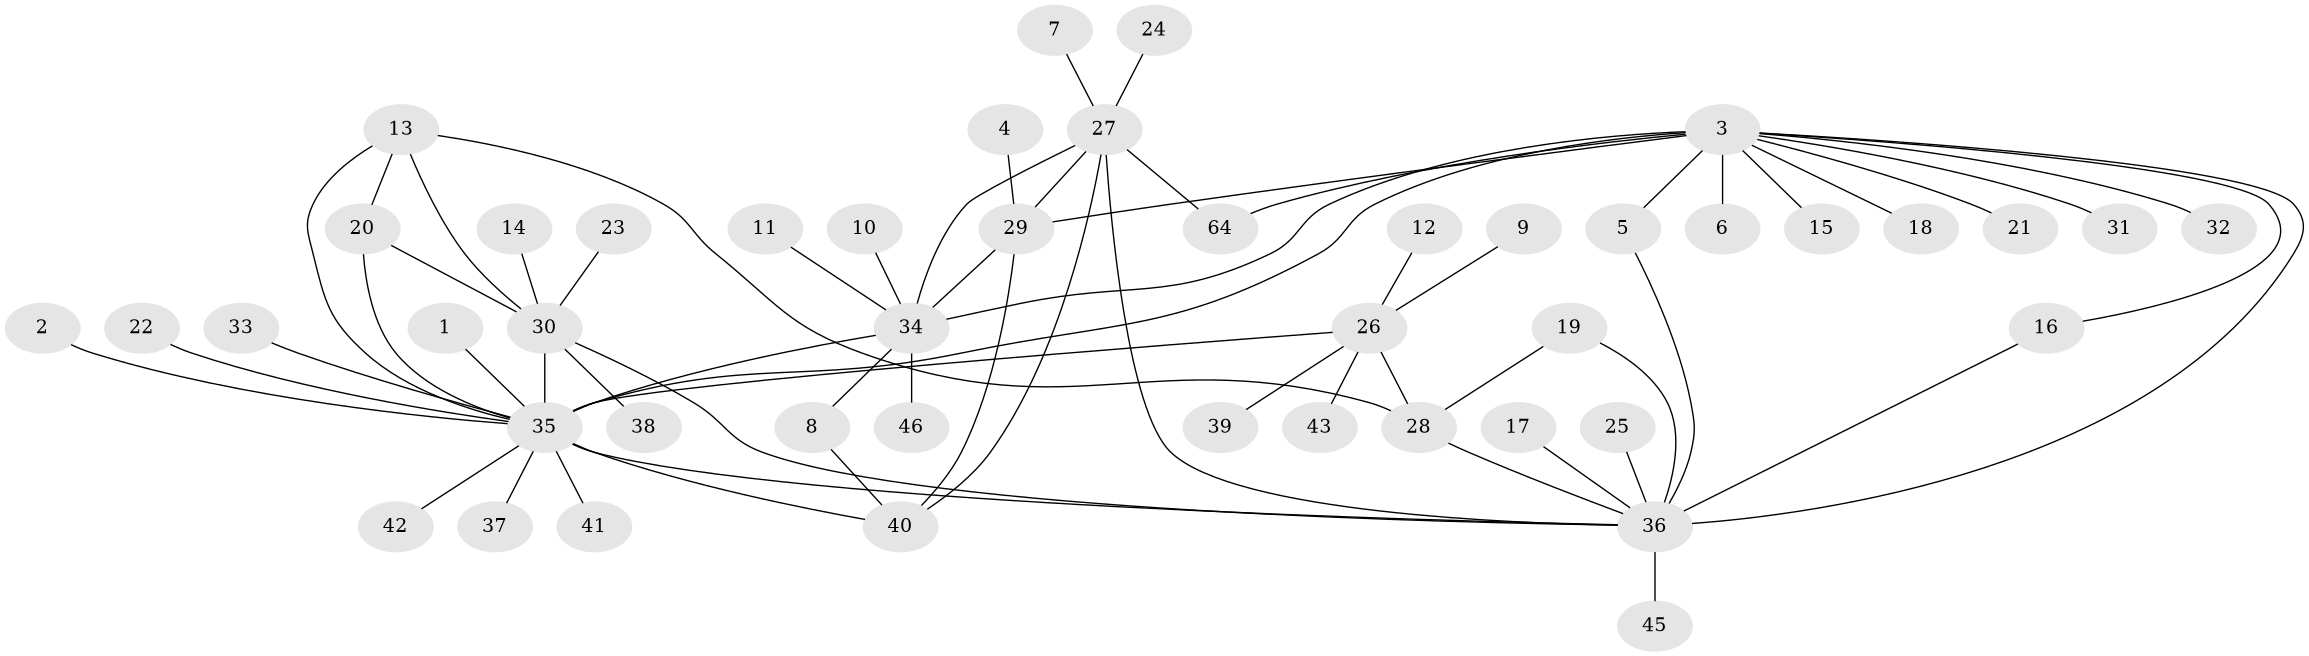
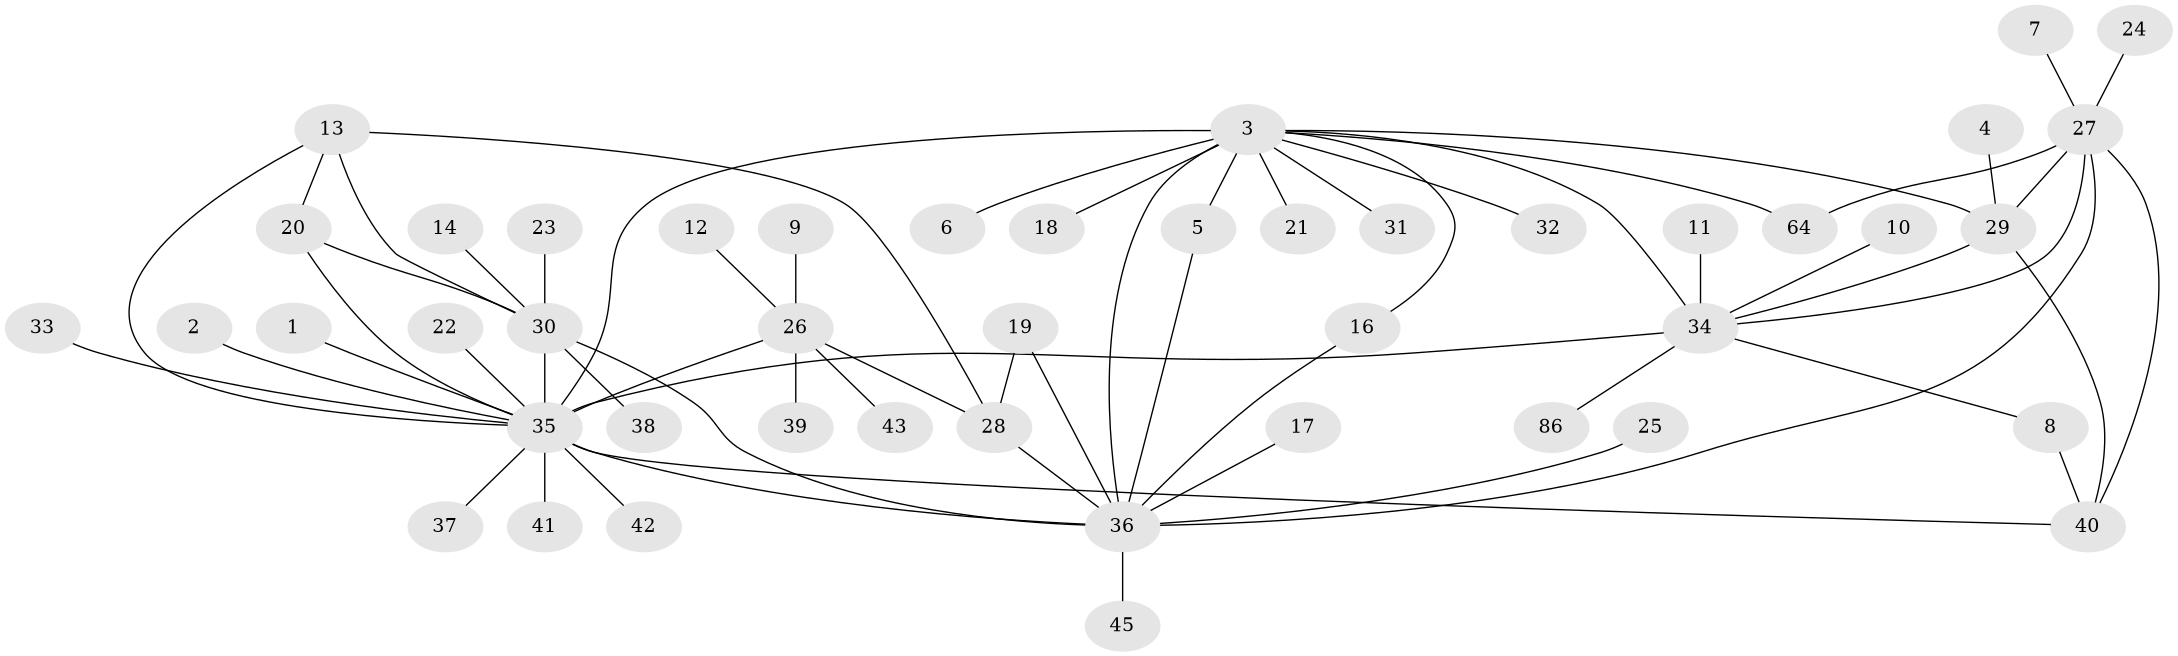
node "15": removed
node "46": label "46" -> "86"
